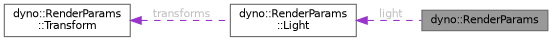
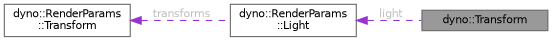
node "dyno::RenderParams": label "dyno::RenderParams" -> "dyno::Transform"
